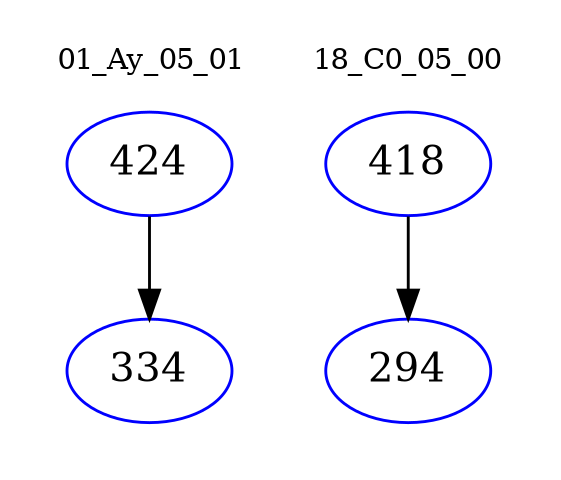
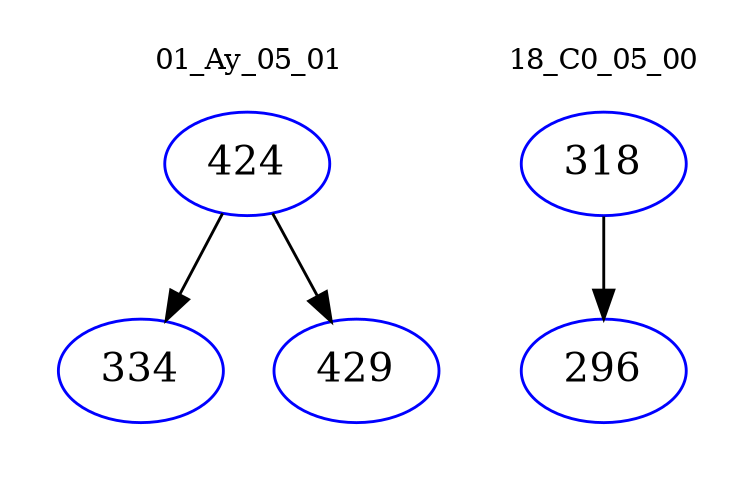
node "418": label "418" -> "318"
node "429": added
node "294": label "294" -> "296"
